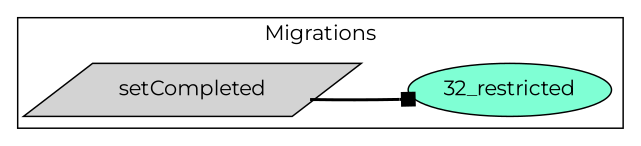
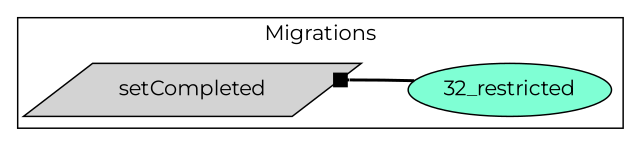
edge "setCompleted" -> "32_restricted": reversed
